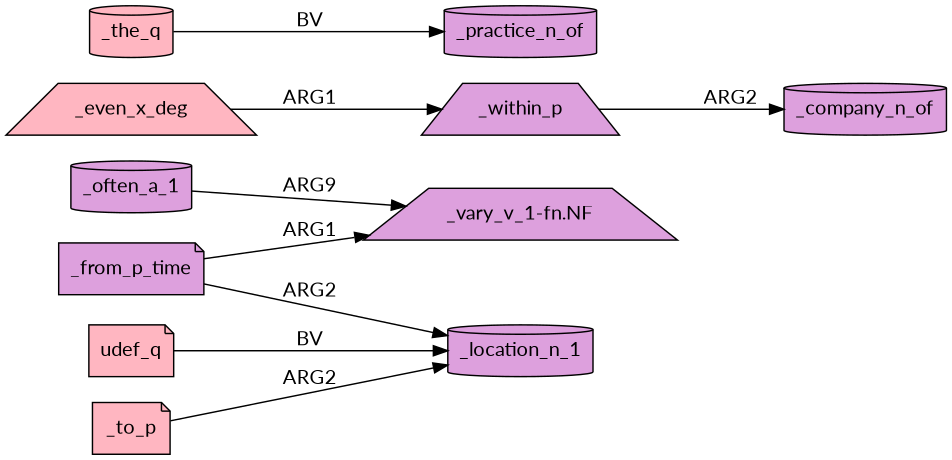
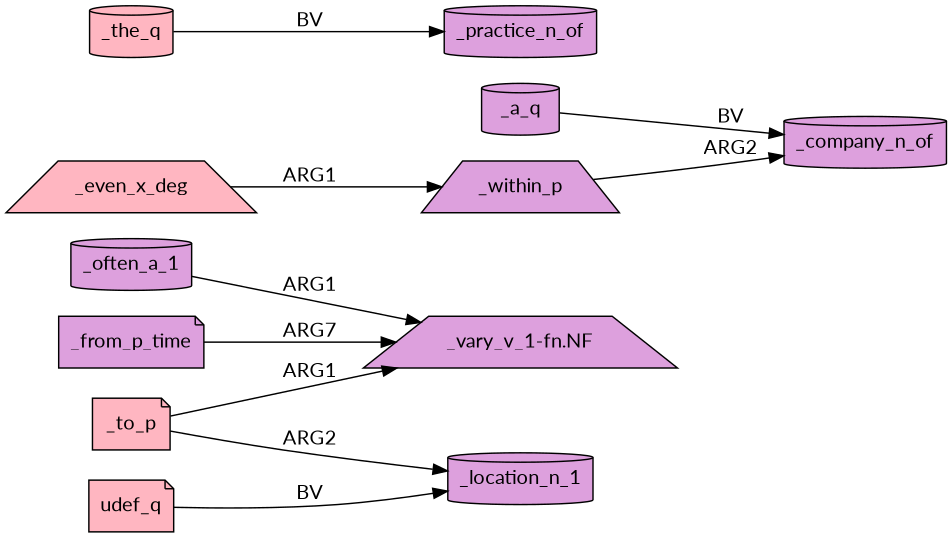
node "_a_q": added
edge "_often_a_1" -> "_vary_v_1-fn.NF": label "ARG9" -> "ARG1"
edge "_from_p_time" -> "_vary_v_1-fn.NF": label "ARG1" -> "ARG7"
edge "_from_p_time" -> "_location_n_1": removed, label "ARG2"
edge "_to_p" -> "_vary_v_1-fn.NF": added, label "ARG1"
